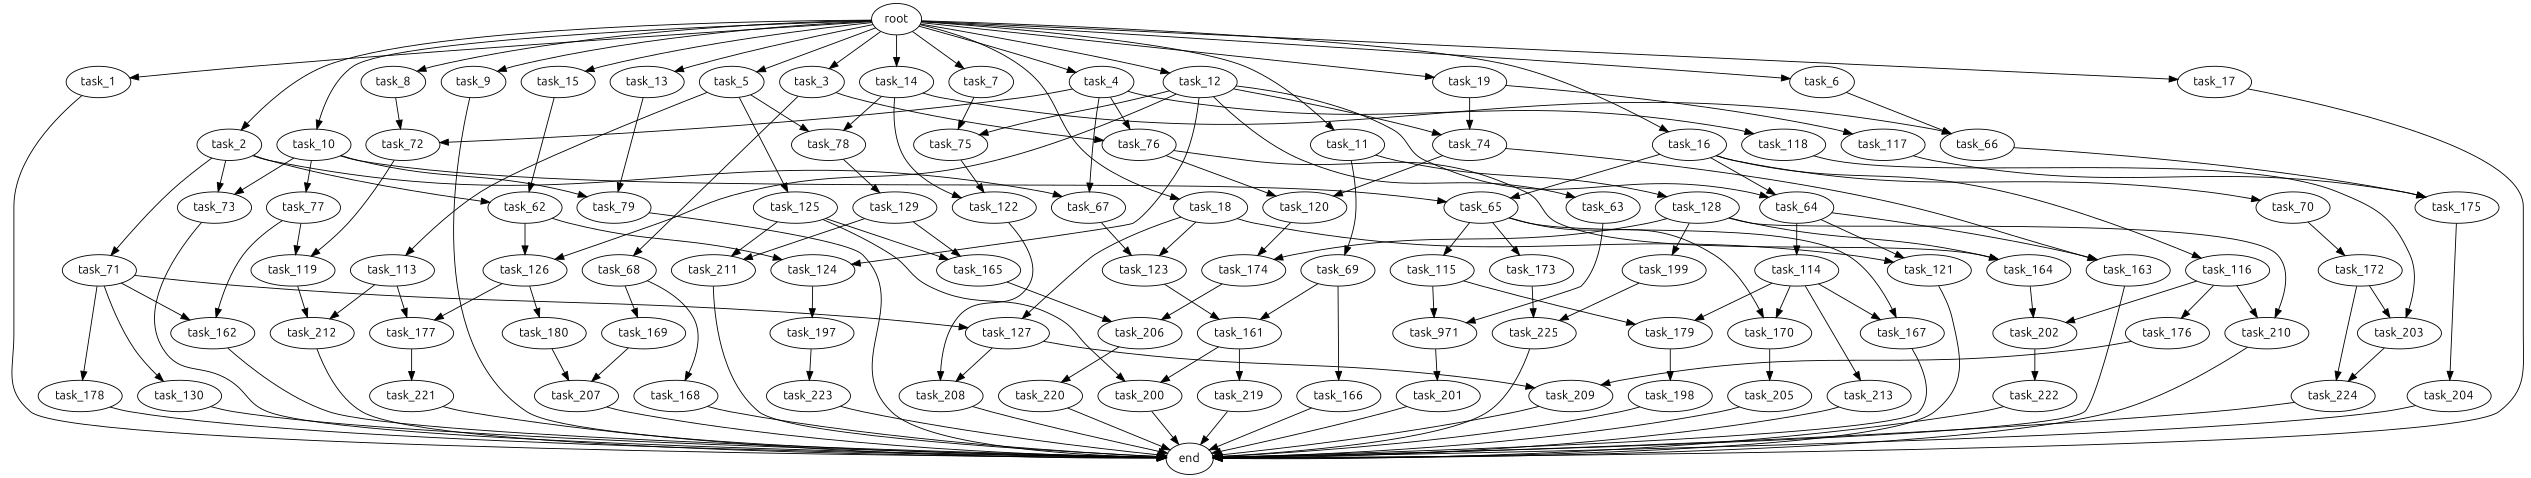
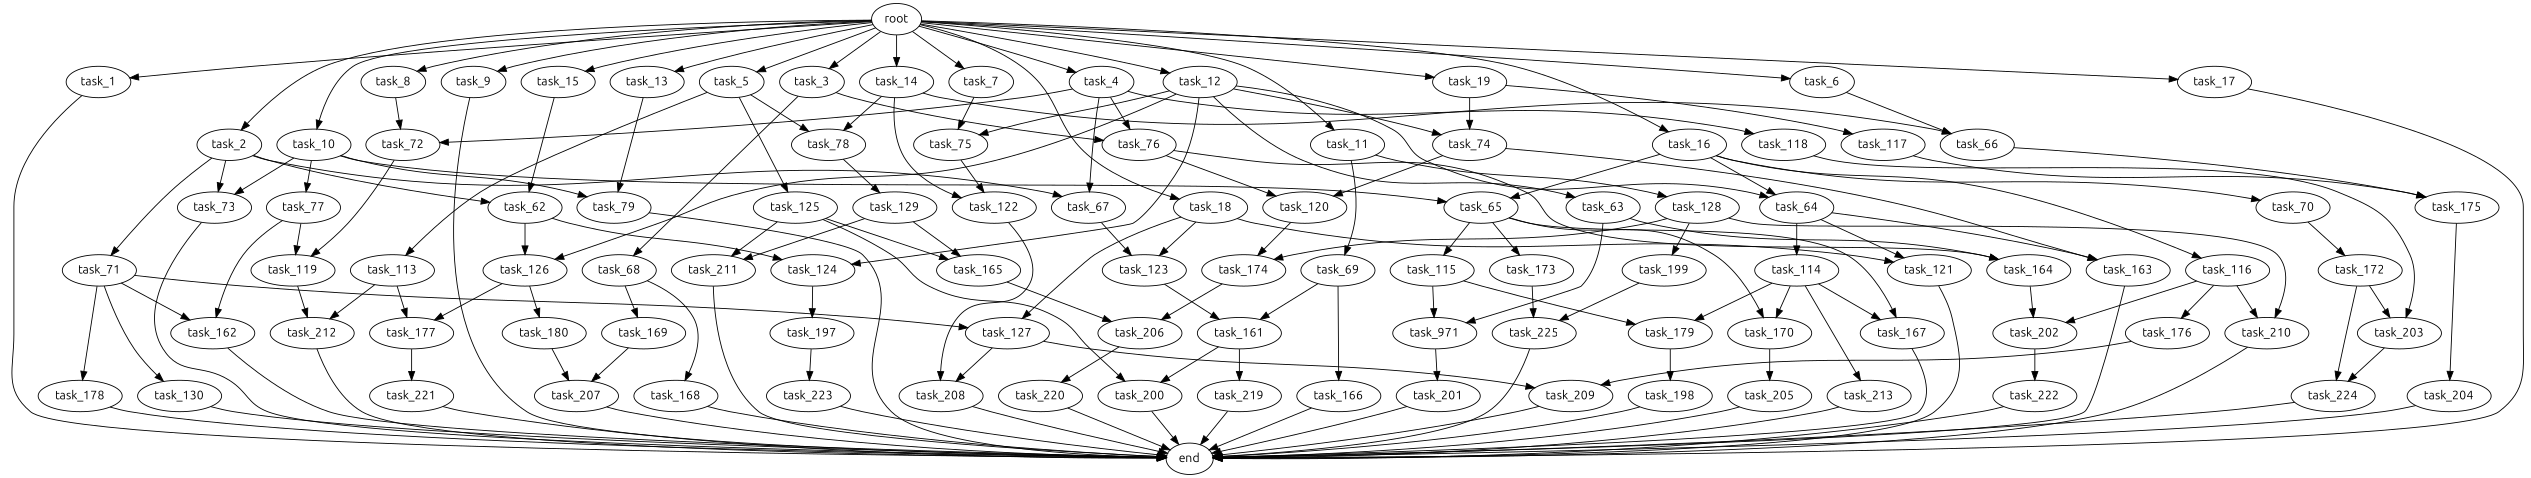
edge "task_128" -> "task_164": now "task_63" -> "task_164"
